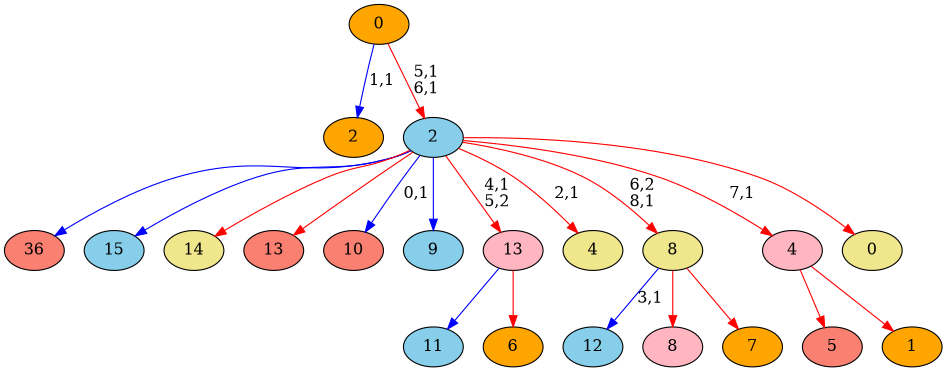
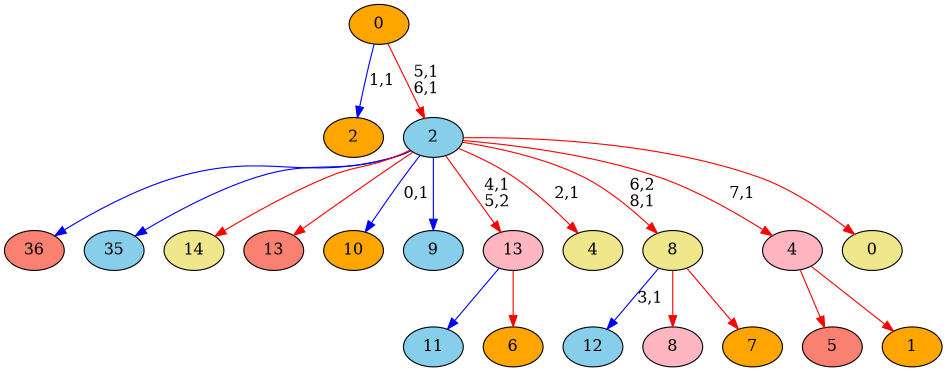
node "15": label "15" -> "35"
node "10": fillcolor salmon -> orange
